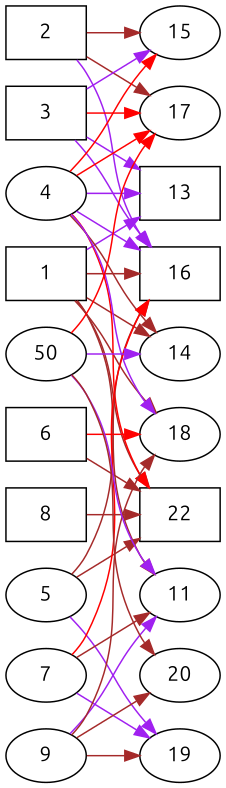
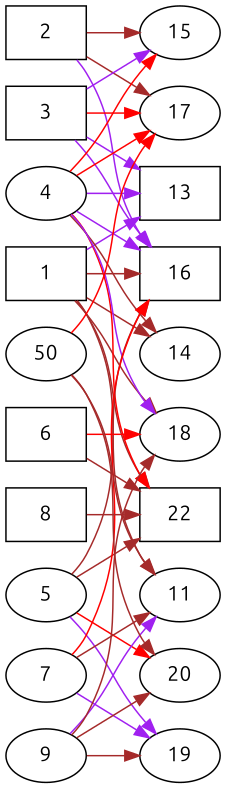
edge "50" -> "14": removed
edge "50" -> "11": color purple -> brown
edge "5" -> "20": added
